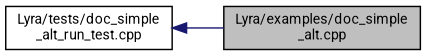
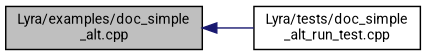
edge "Lyra/examples/doc_simple _alt.cpp" -> "Lyra/tests/doc_simple _alt_run_test.cpp": reversed
